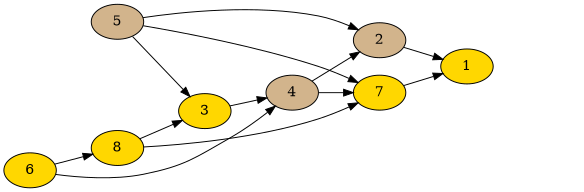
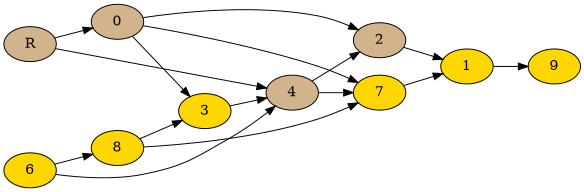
node "5": label "5" -> "0"
node "R": added
node "9": added
